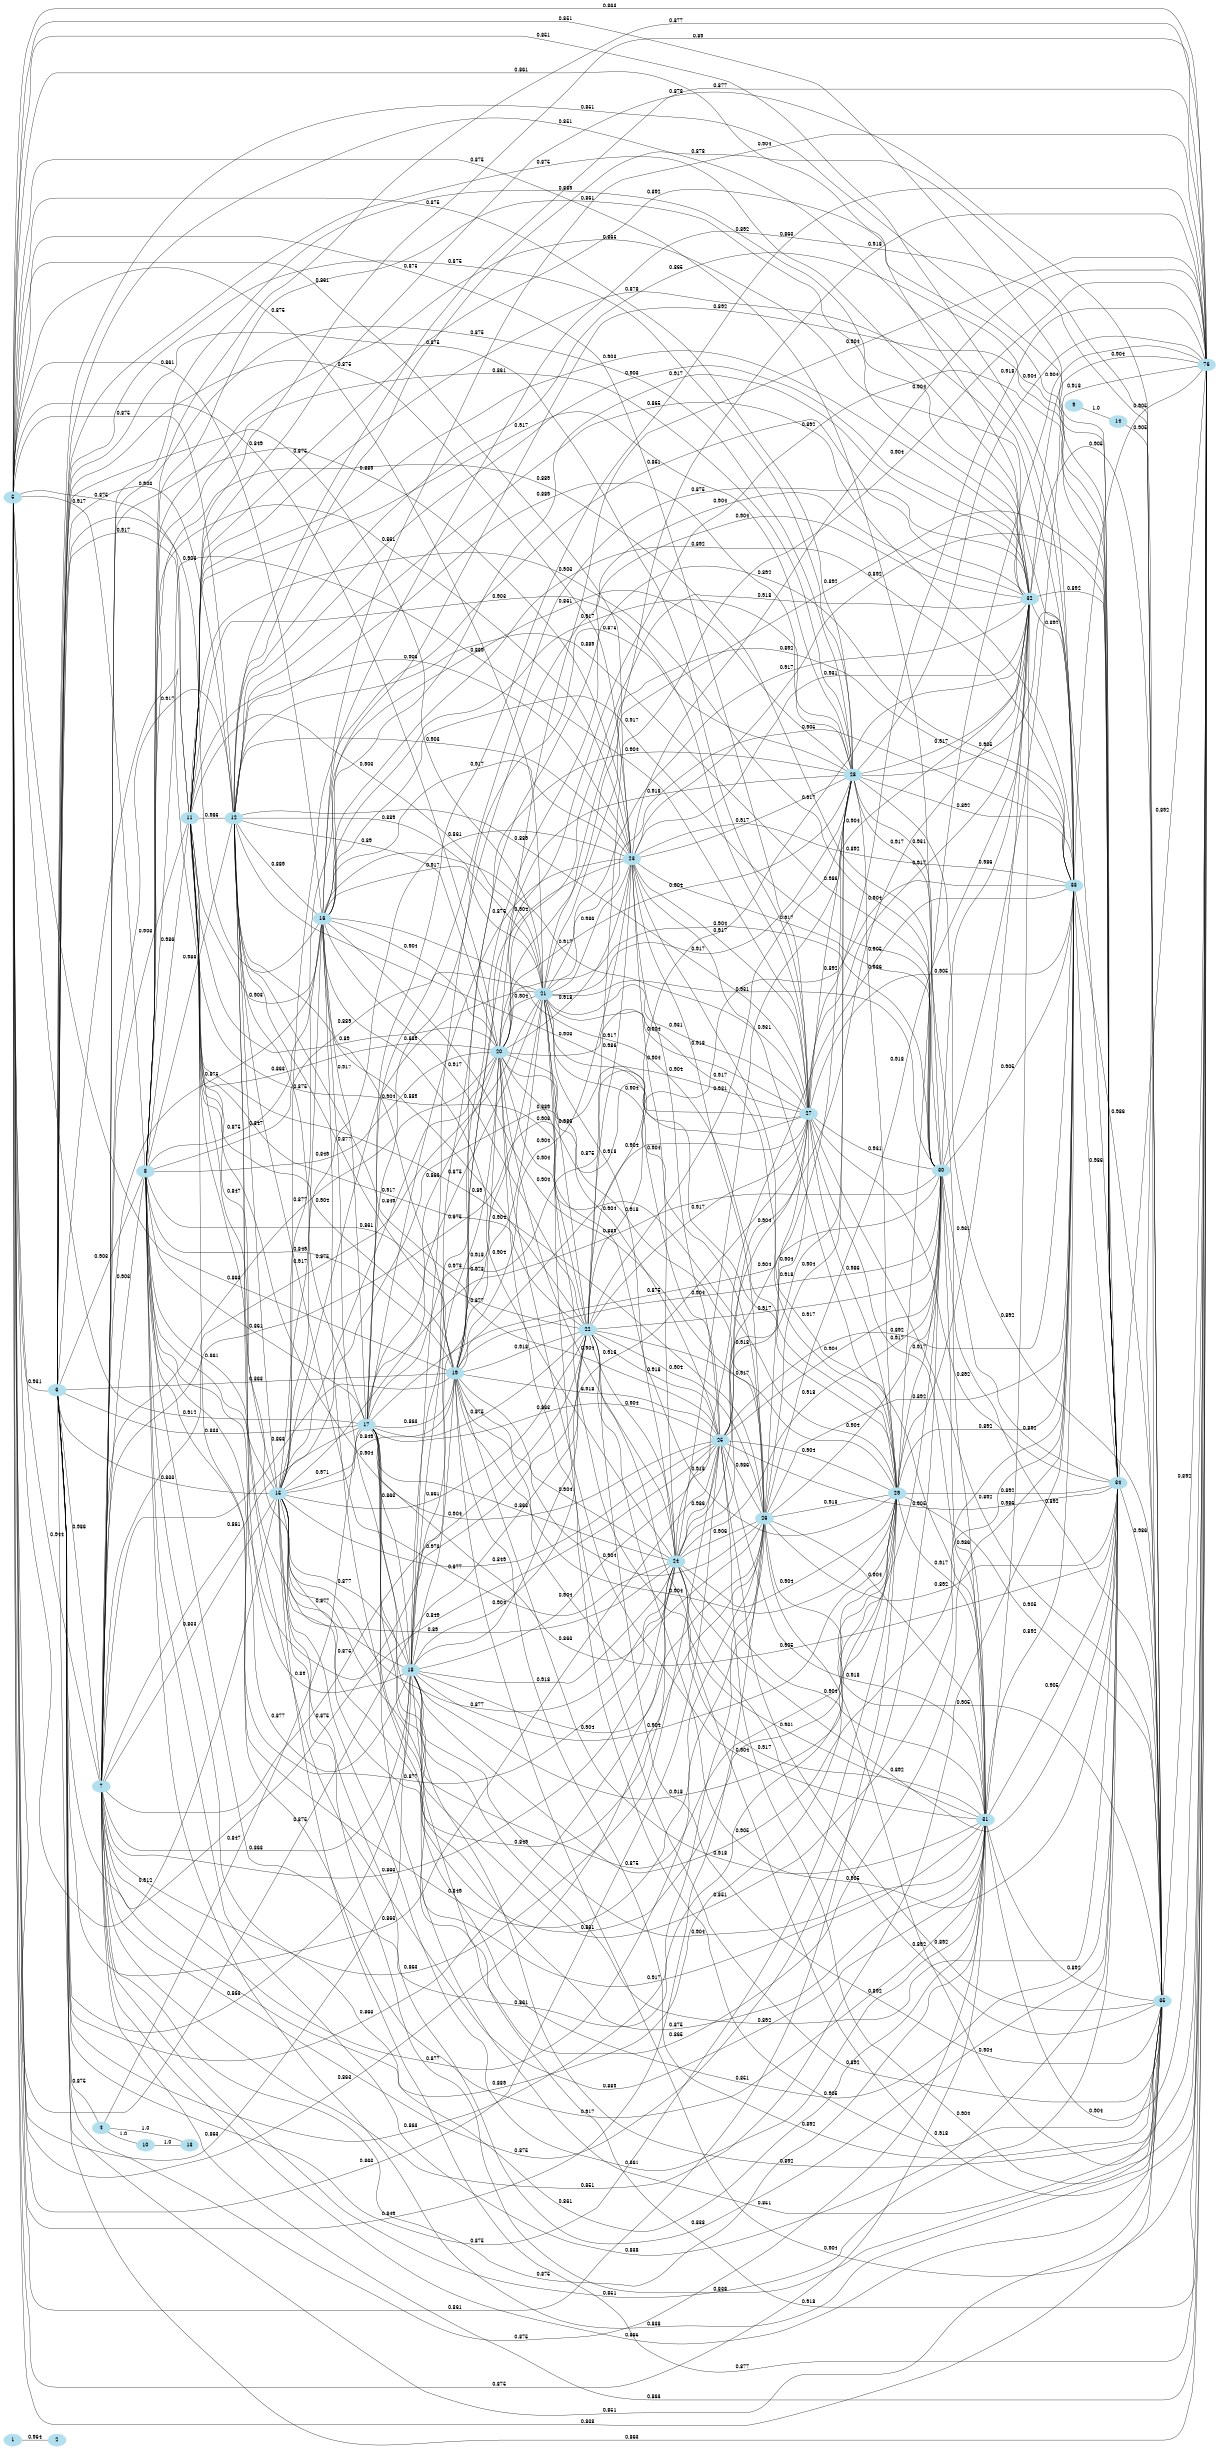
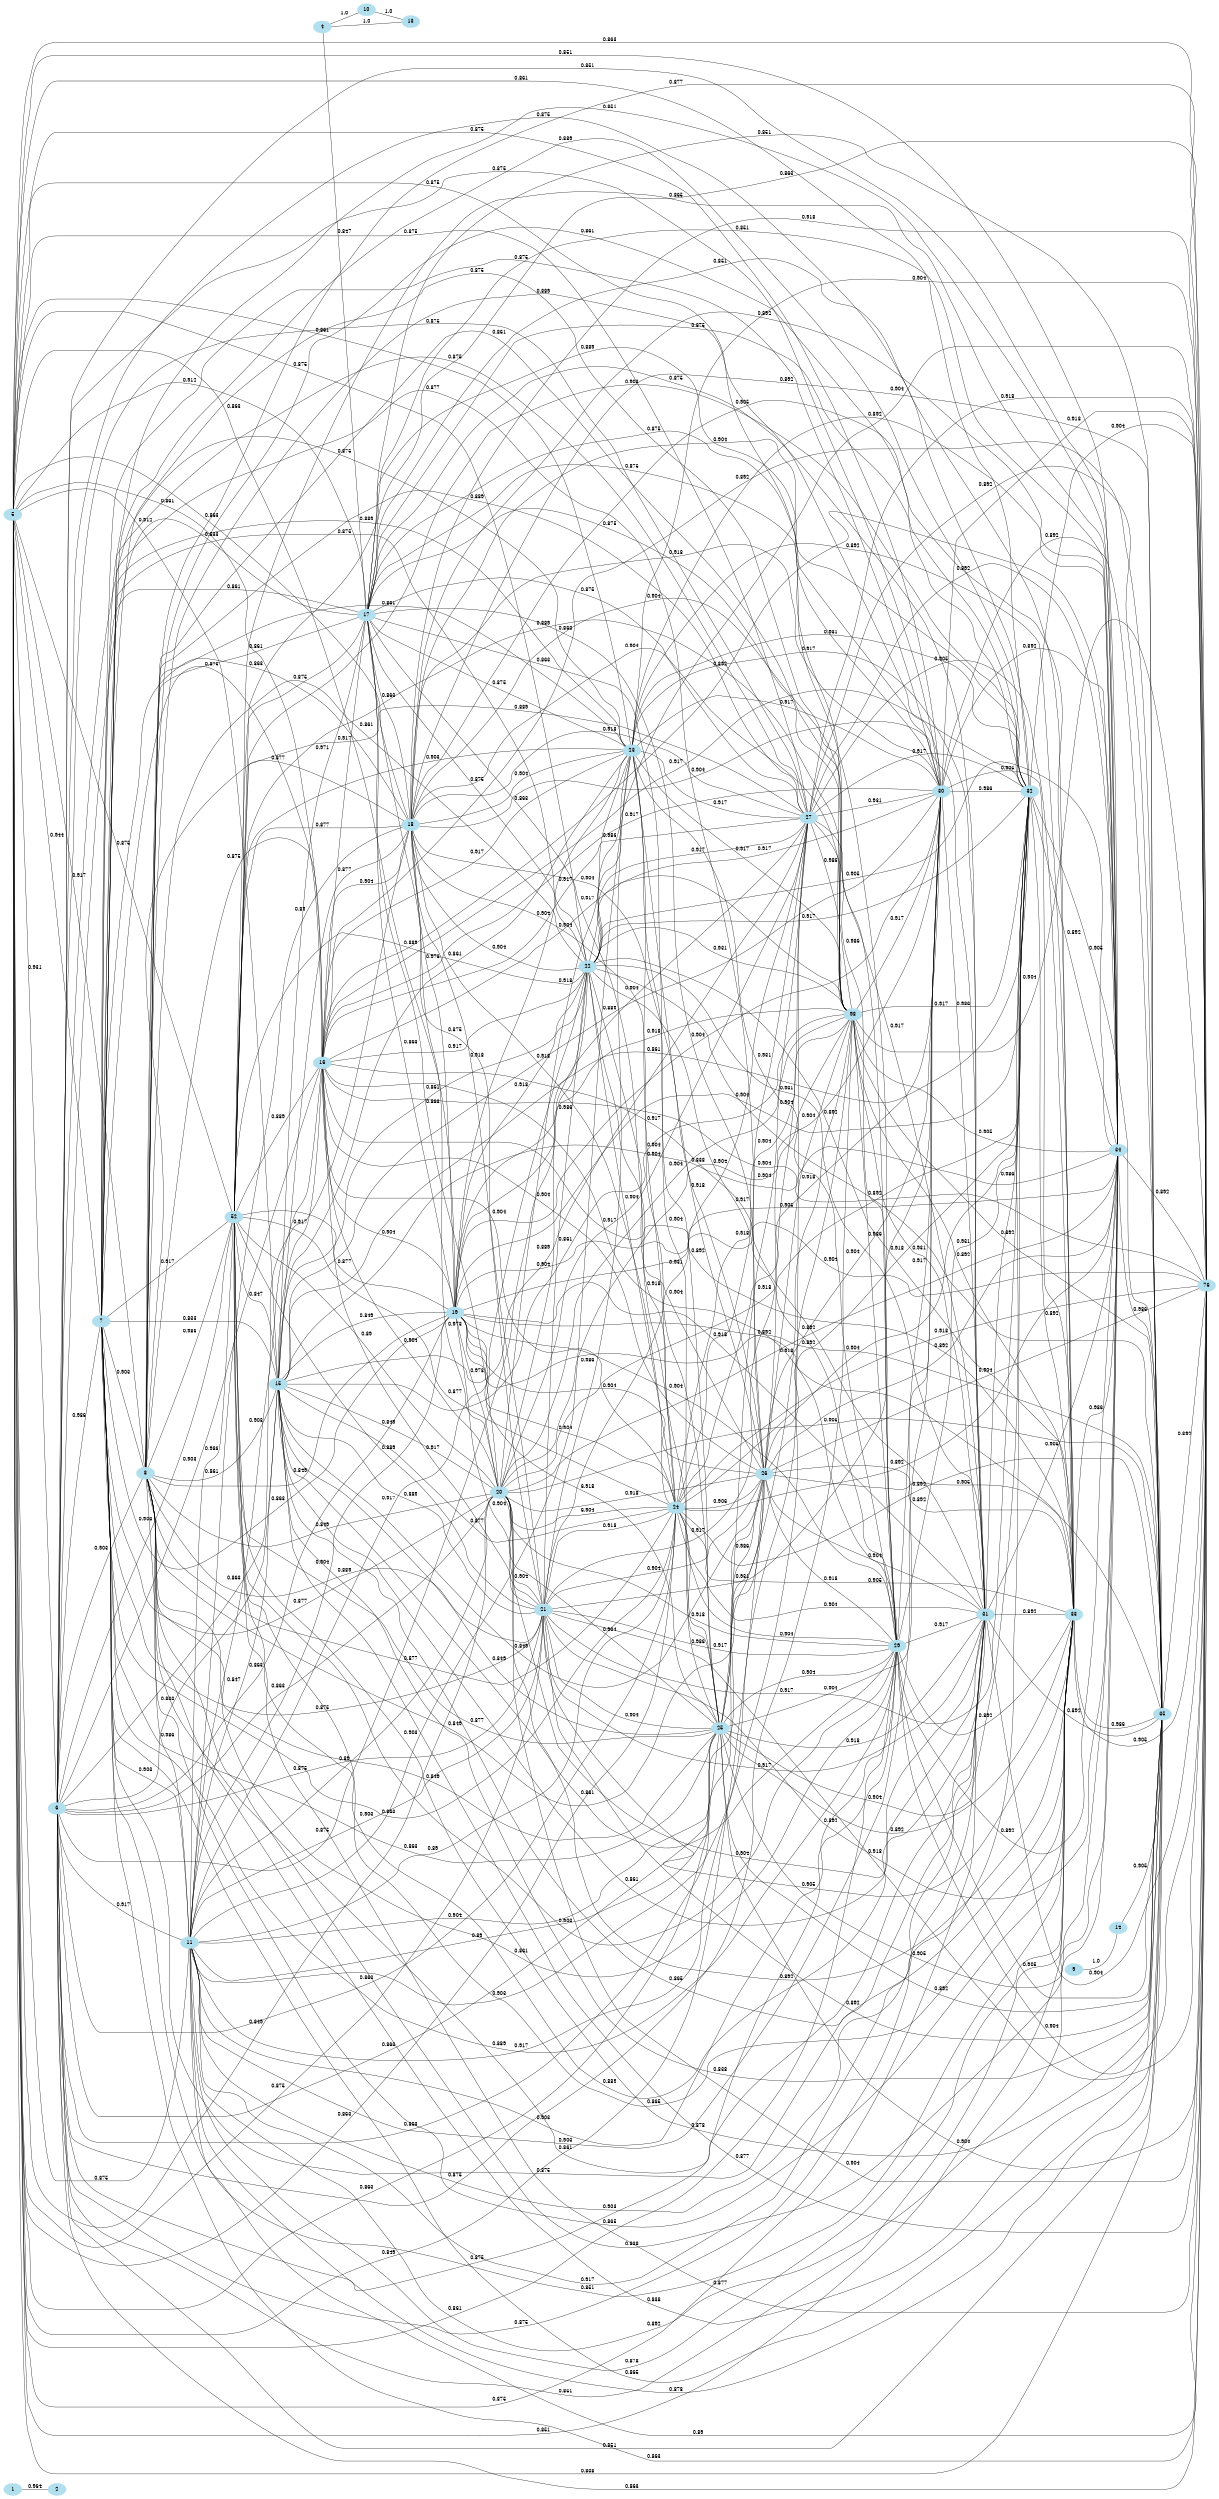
node "28": label "28" -> "98"
node "12": label "12" -> "52"
edge "20" -- "24": label "0.904" -> "6.904"
edge "6" -- "4": now "6" -- "30"
